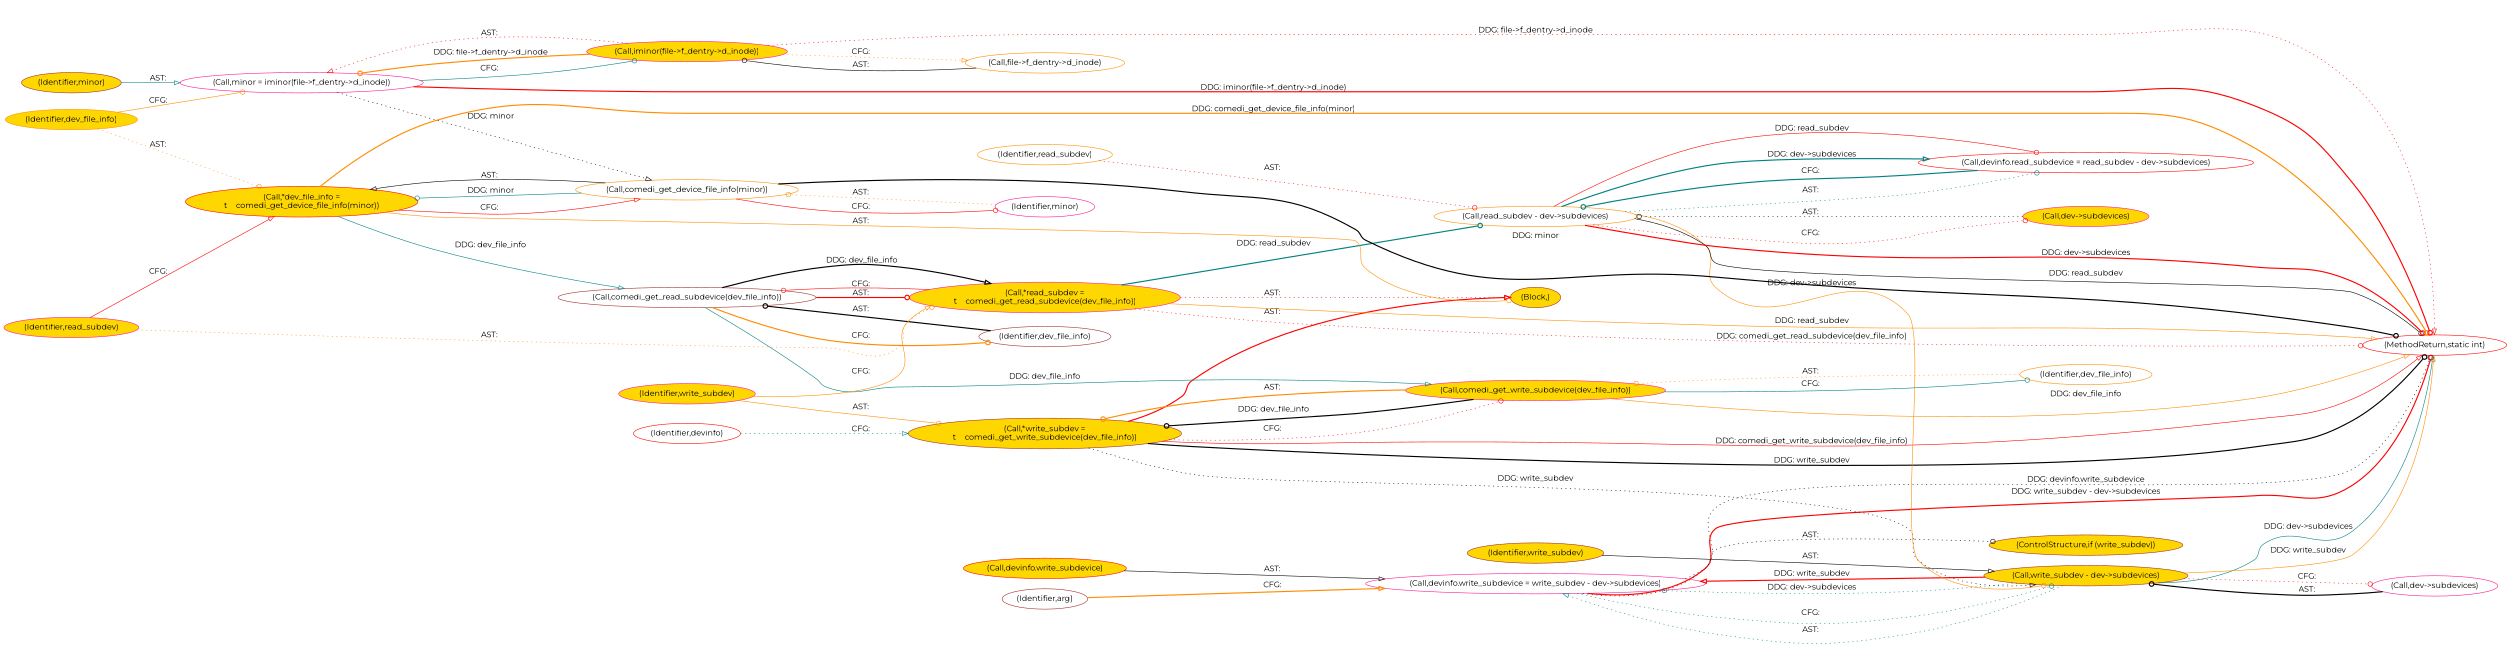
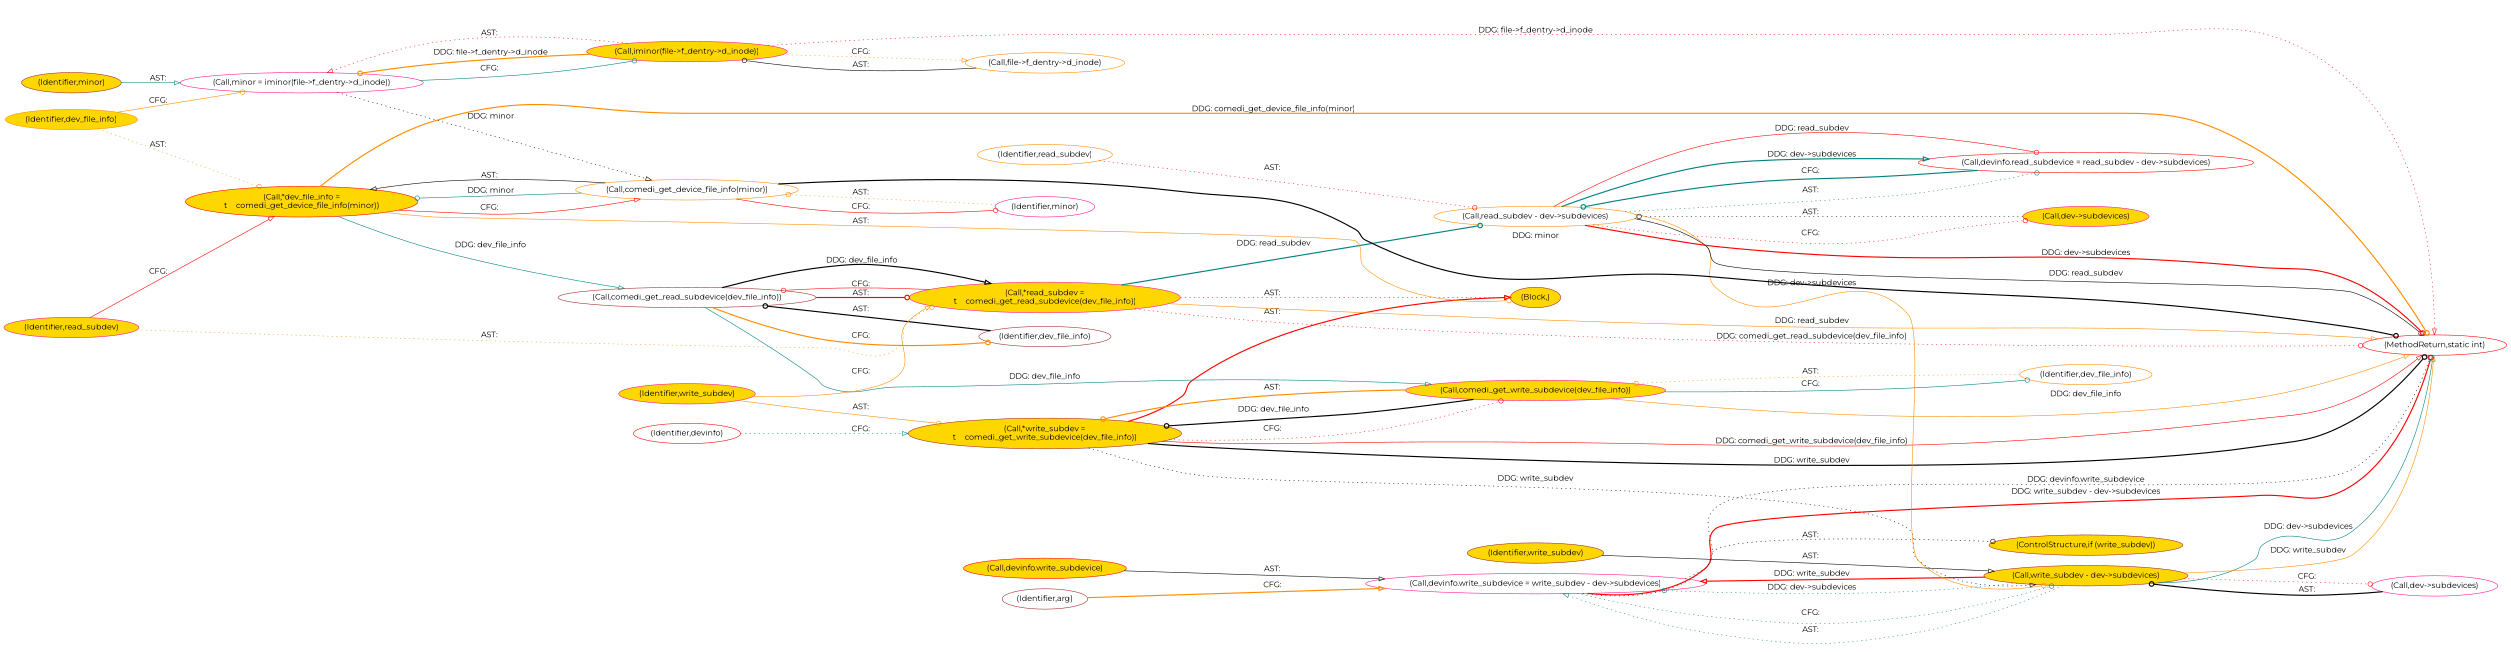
edge "(Call,minor = iminor(file->f_dentry->d_inode))" -> "(MethodReturn,static int)": removed, label "DDG: iminor(file->f_dentry->d_inode)"
